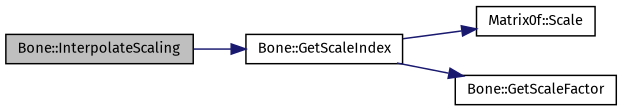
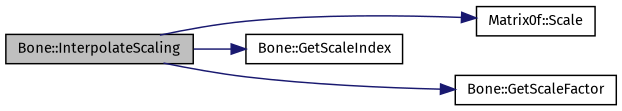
edge "Bone::GetScaleIndex" -> "Matrix0f::Scale": now "Bone::InterpolateScaling" -> "Matrix0f::Scale"
edge "Bone::GetScaleIndex" -> "Bone::GetScaleFactor": now "Bone::InterpolateScaling" -> "Bone::GetScaleFactor"
